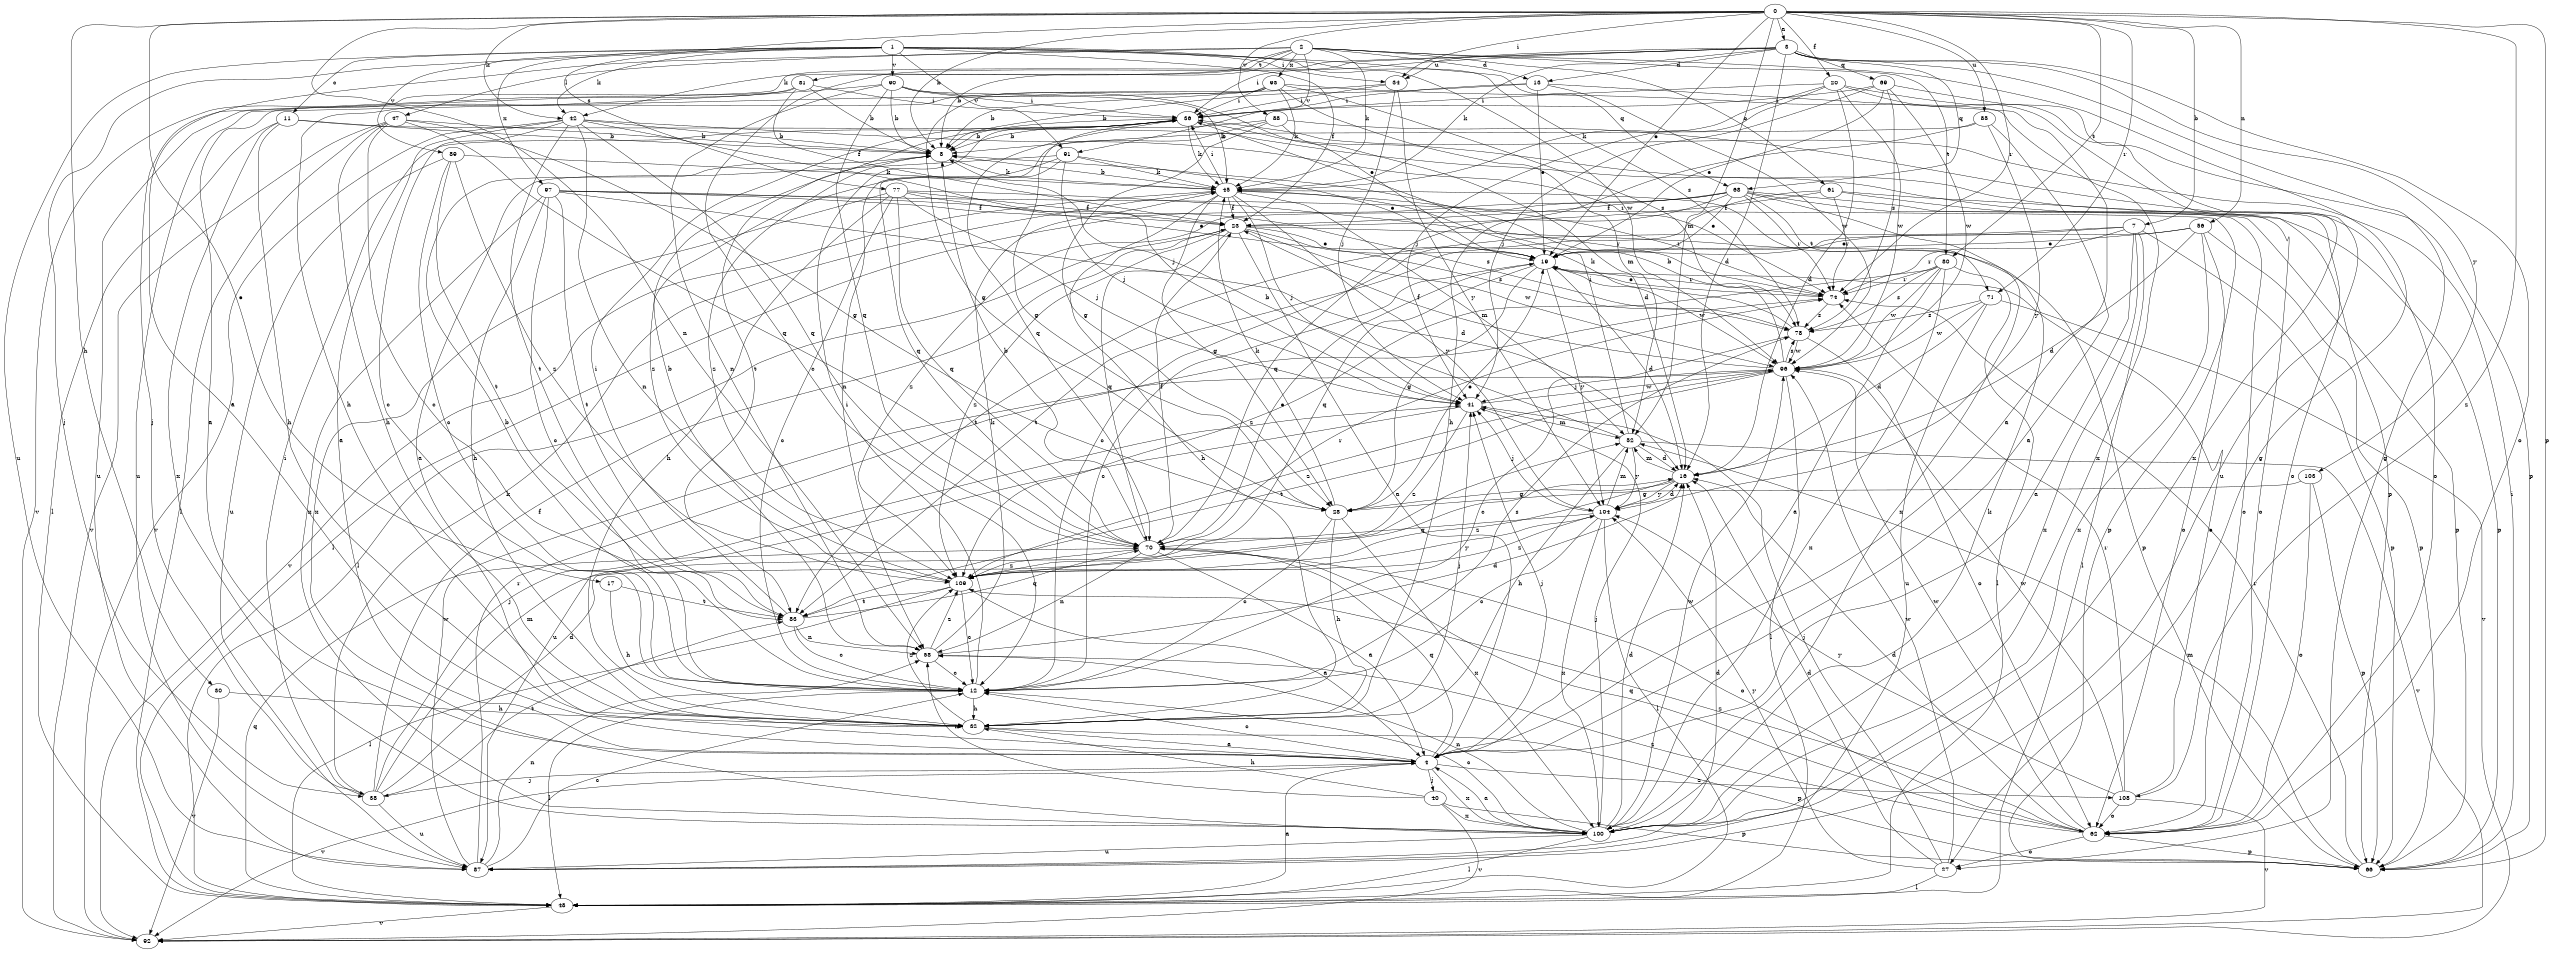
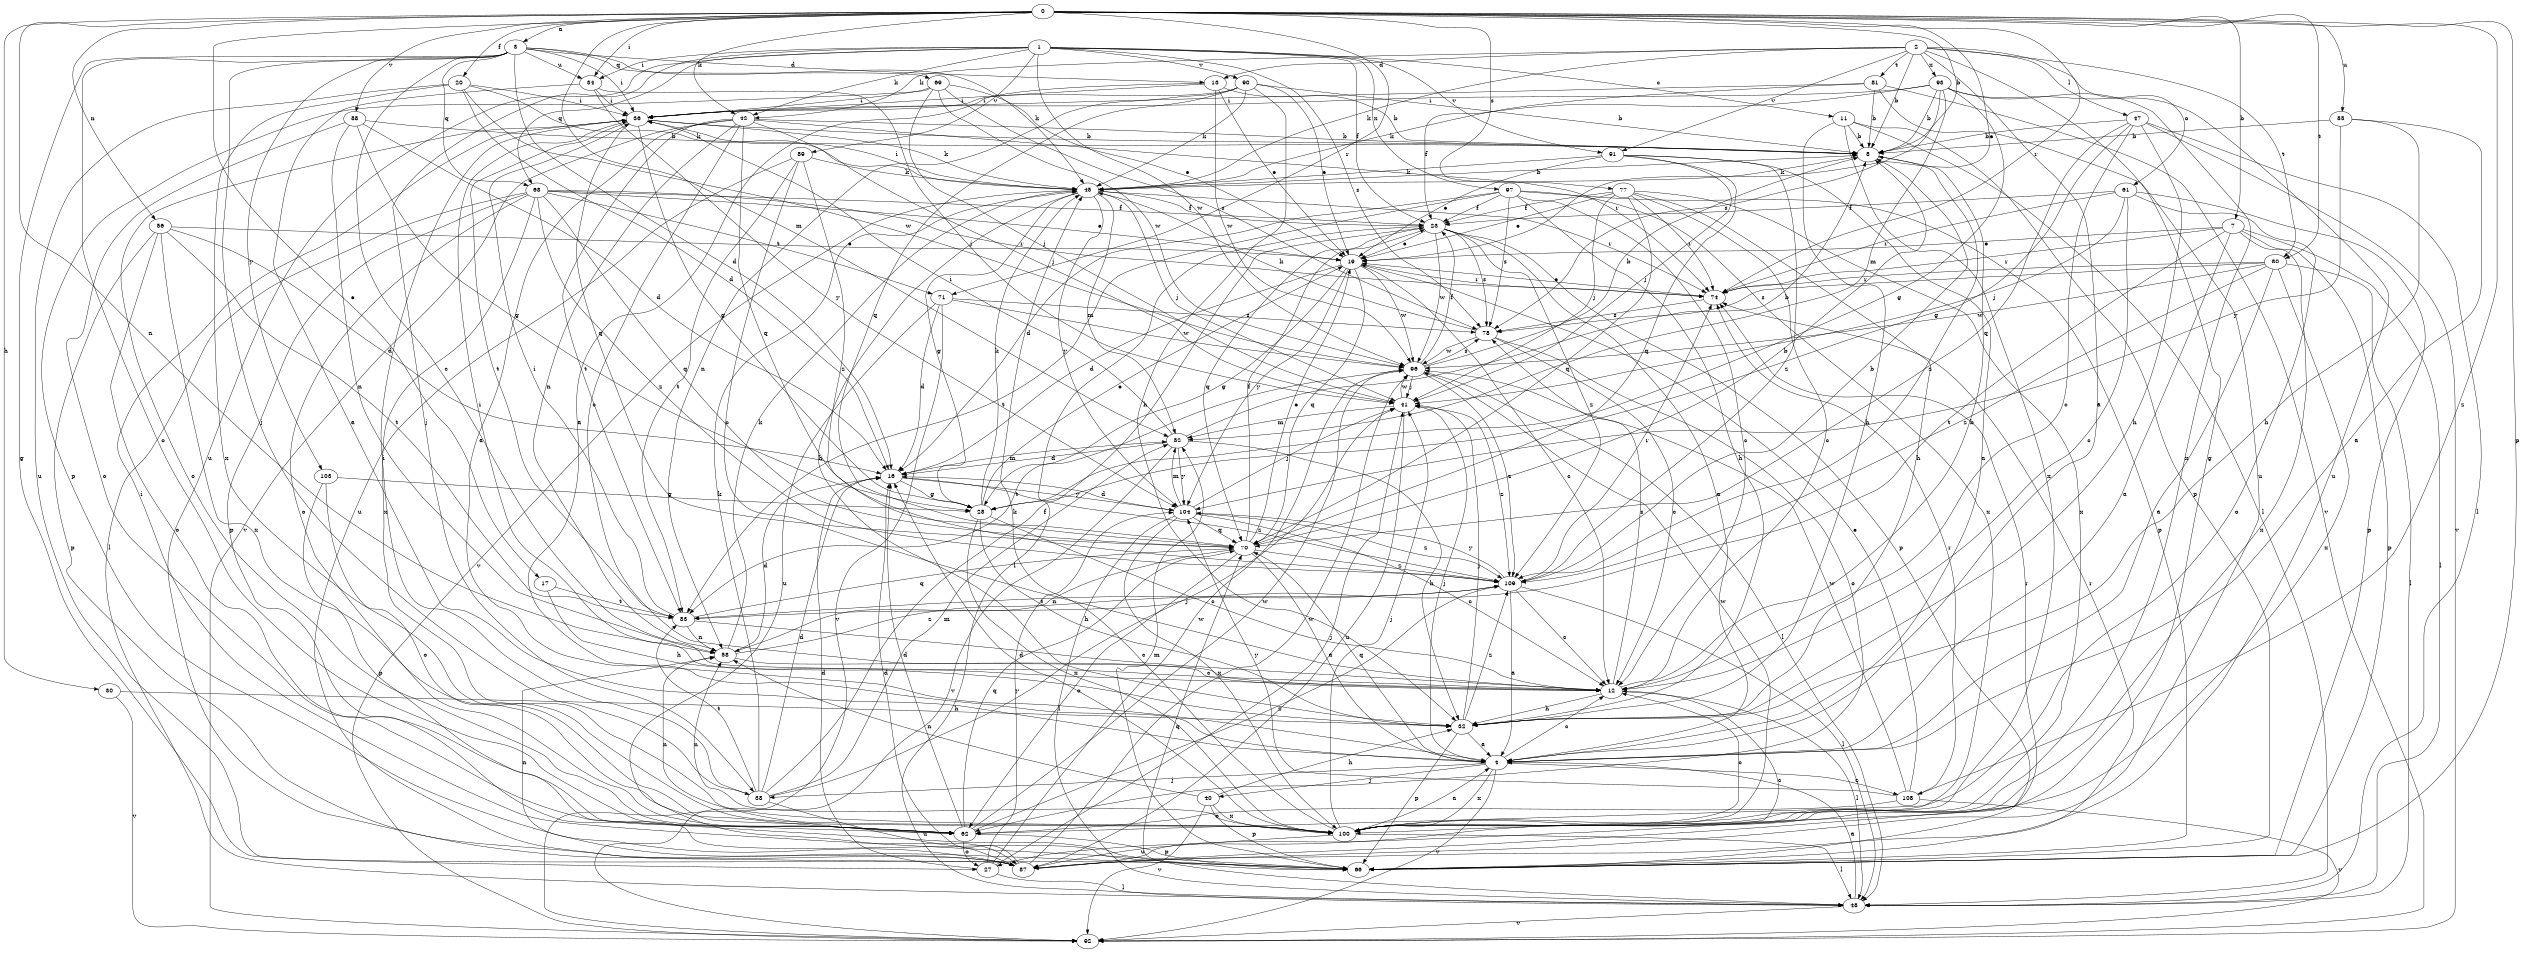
edge "20" -> "41": now "61" -> "41"
edge "62" -> "58": label "z" -> "n"
